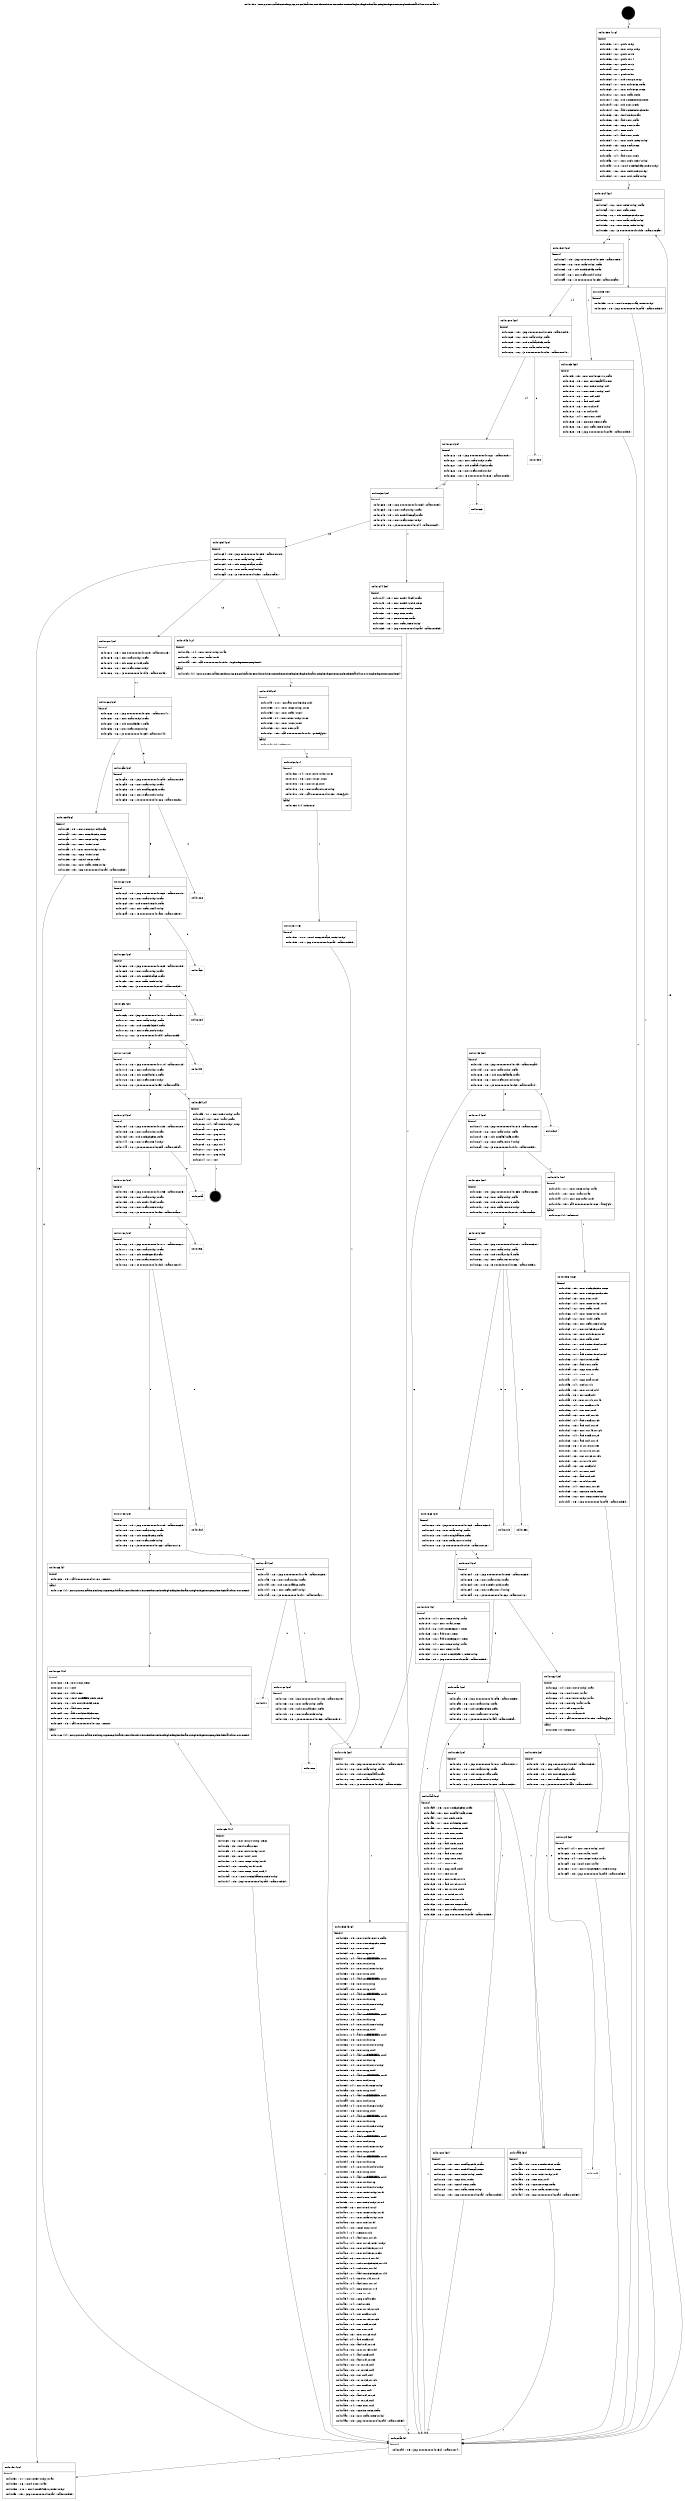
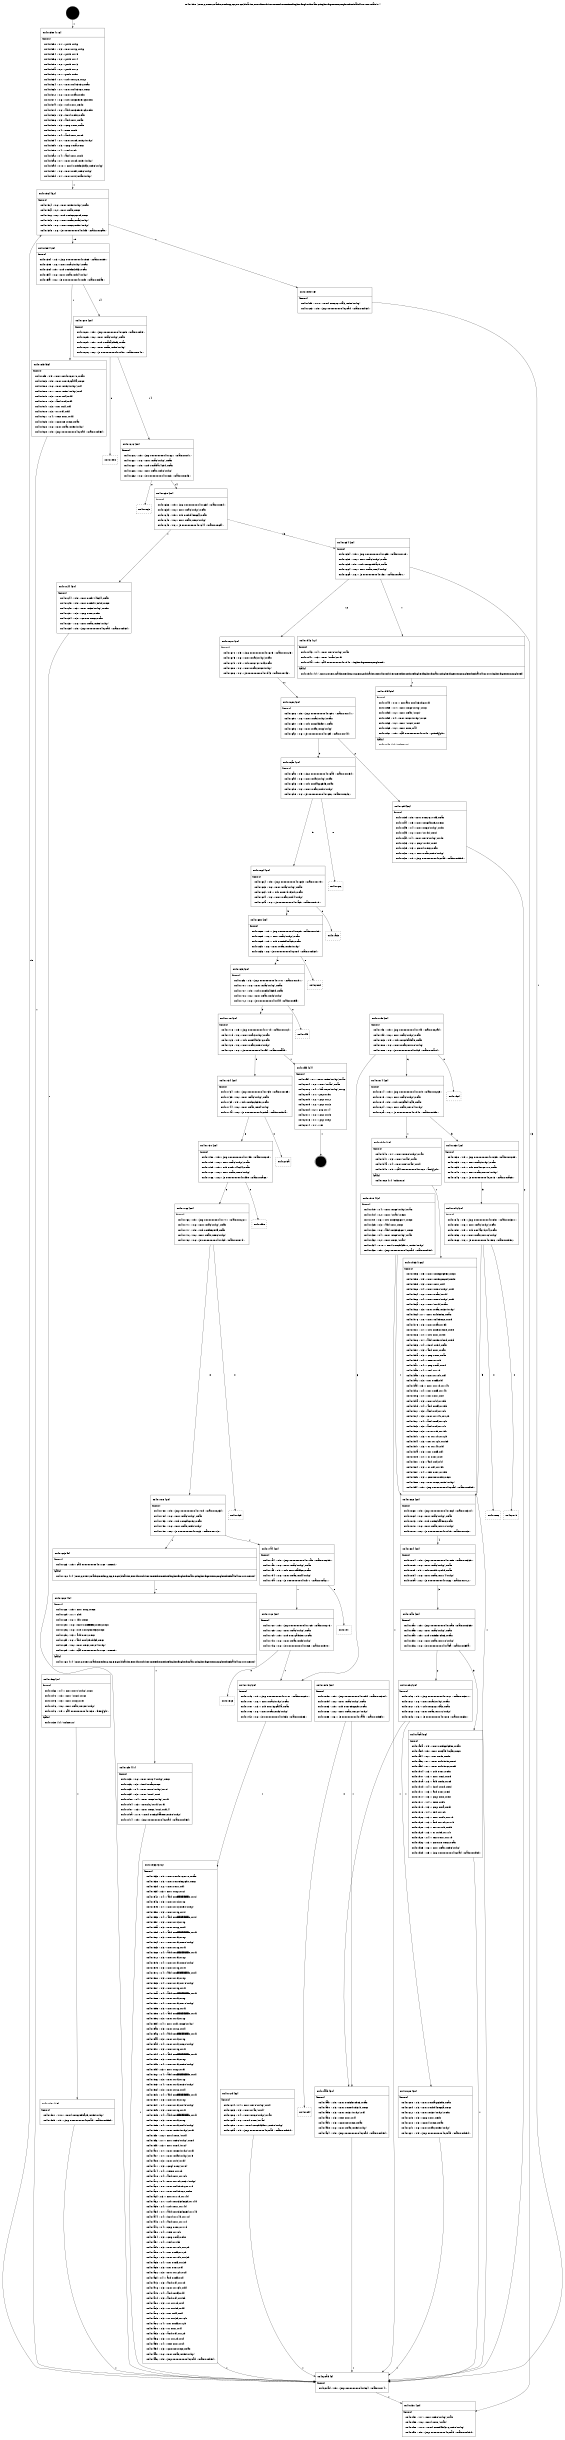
edge "0x401d4f [29]" -> "0x401d6c [21]": removed, label "1"
edge "0x401868 [28]" -> "0x401d19 [42]": reversed
node "0x401c62 [29]": removed
